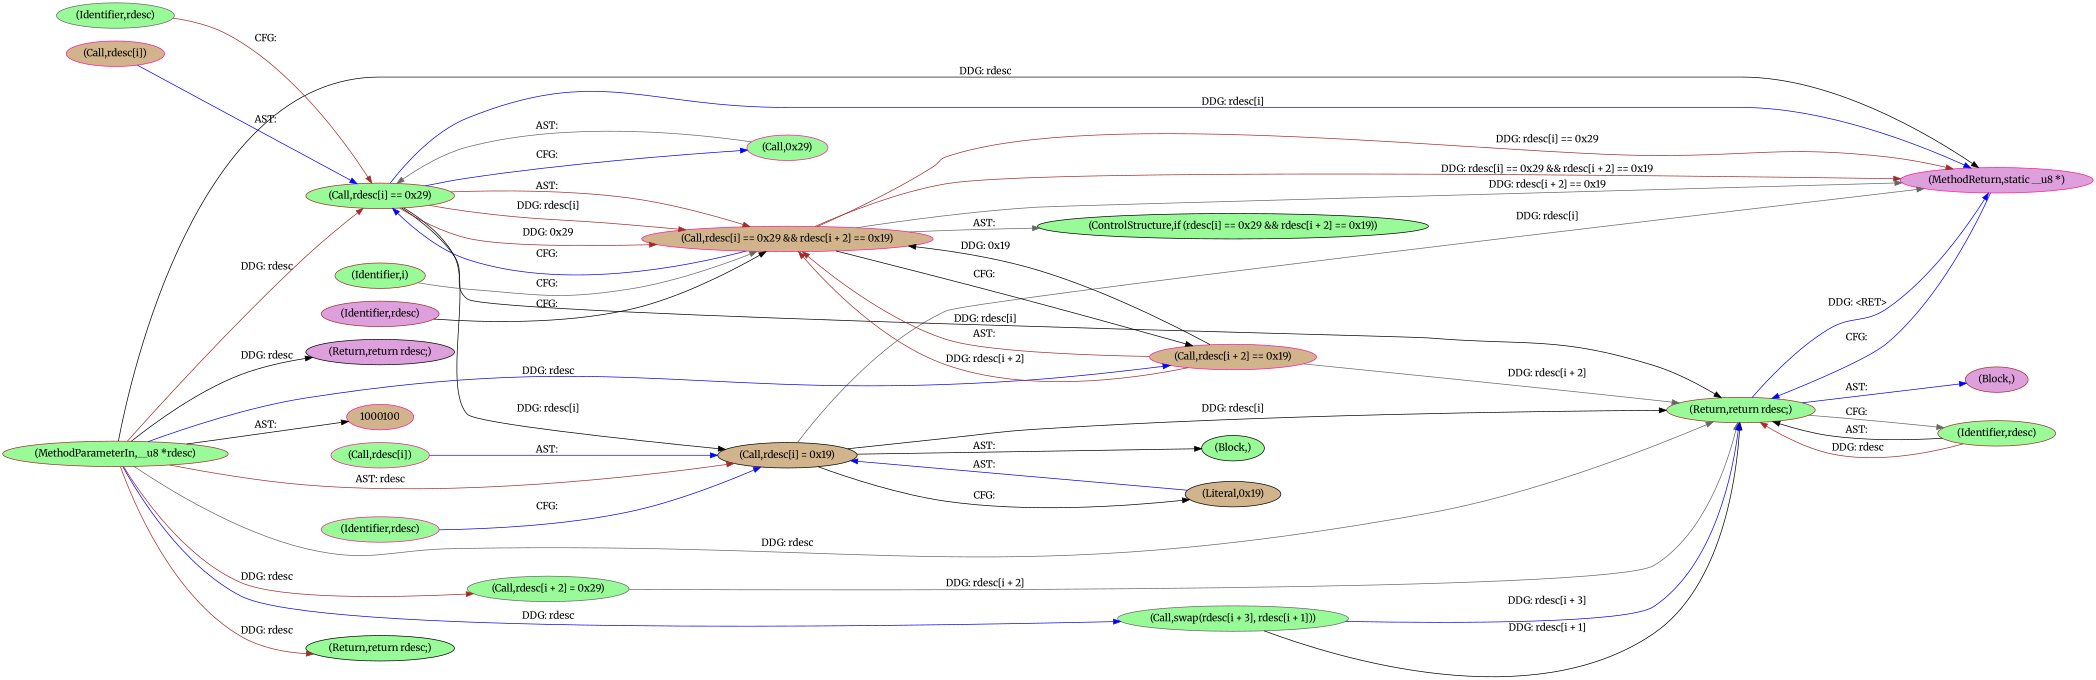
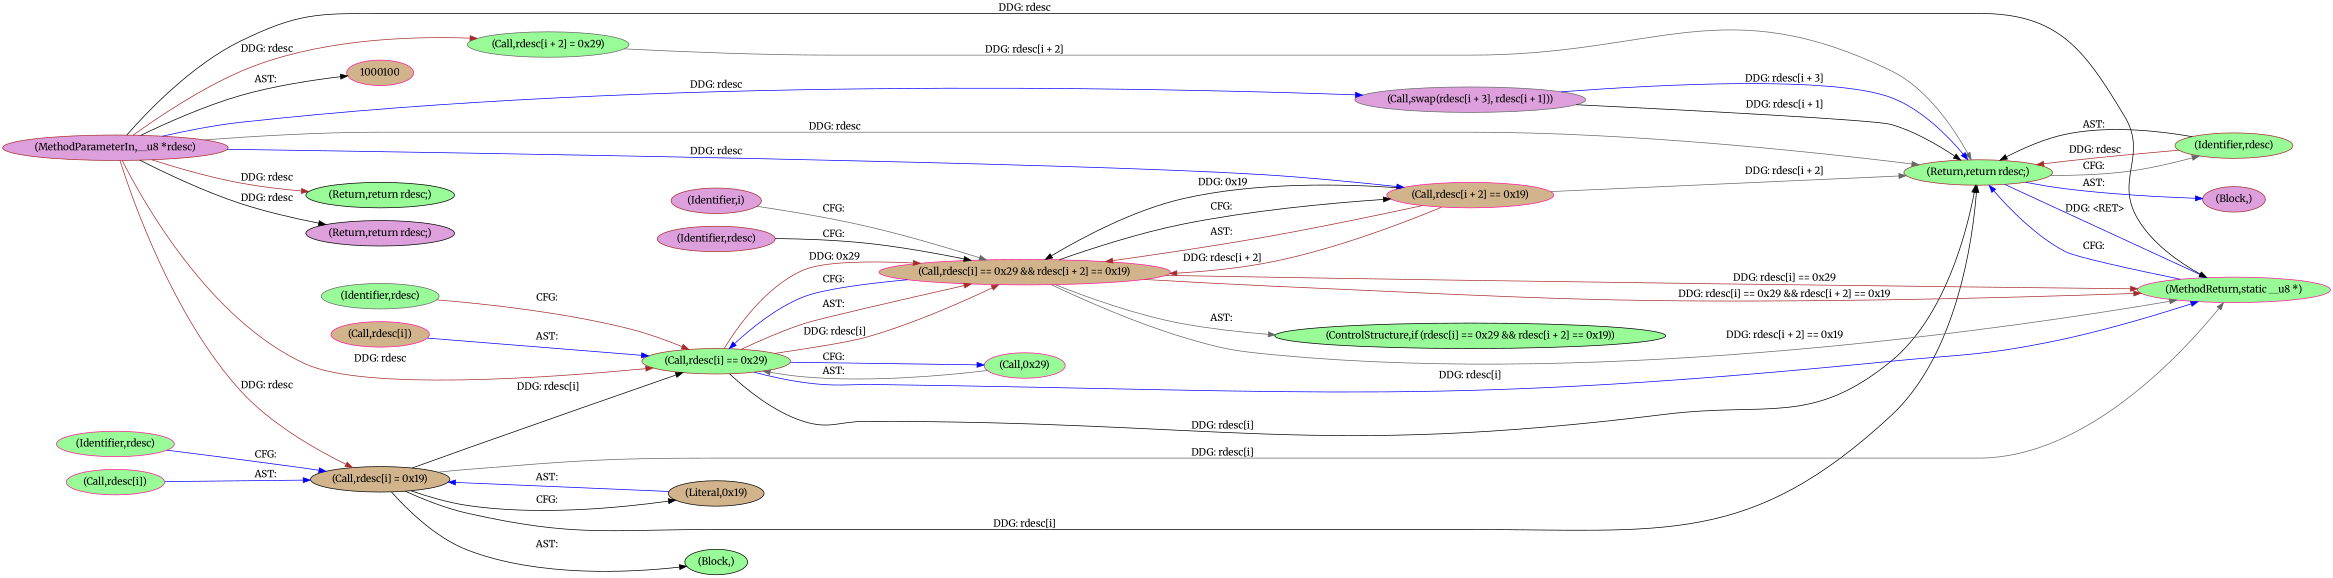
node "(MethodReturn,static __u8 *)": fillcolor plum -> palegreen
node "(Identifier,i)": fillcolor palegreen -> plum
edge "(Call,rdesc[i] == 0x29)" -> "(Call,rdesc[i] = 0x19)": reversed
node "(MethodParameterIn,__u8 *rdesc)": fillcolor palegreen -> plum
edge "(MethodParameterIn,__u8 *rdesc)" -> "(Call,rdesc[i] = 0x19)": label "AST: rdesc" -> "DDG: rdesc"
node "(Call,swap(rdesc[i + 3], rdesc[i + 1]))": fillcolor palegreen -> plum
